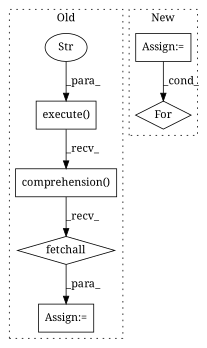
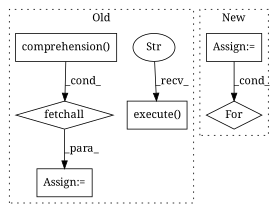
edge "Str" -> "execute()": label "_para_" -> "_recv_"
edge "execute()" -> "comprehension()": removed, label "_recv_"
edge "comprehension()" -> "fetchall": label "_recv_" -> "_cond_"
